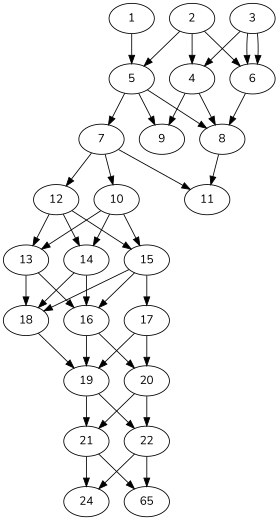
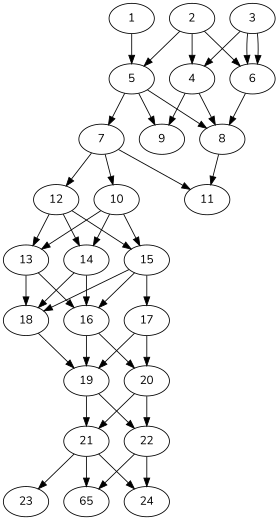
node "23": added
